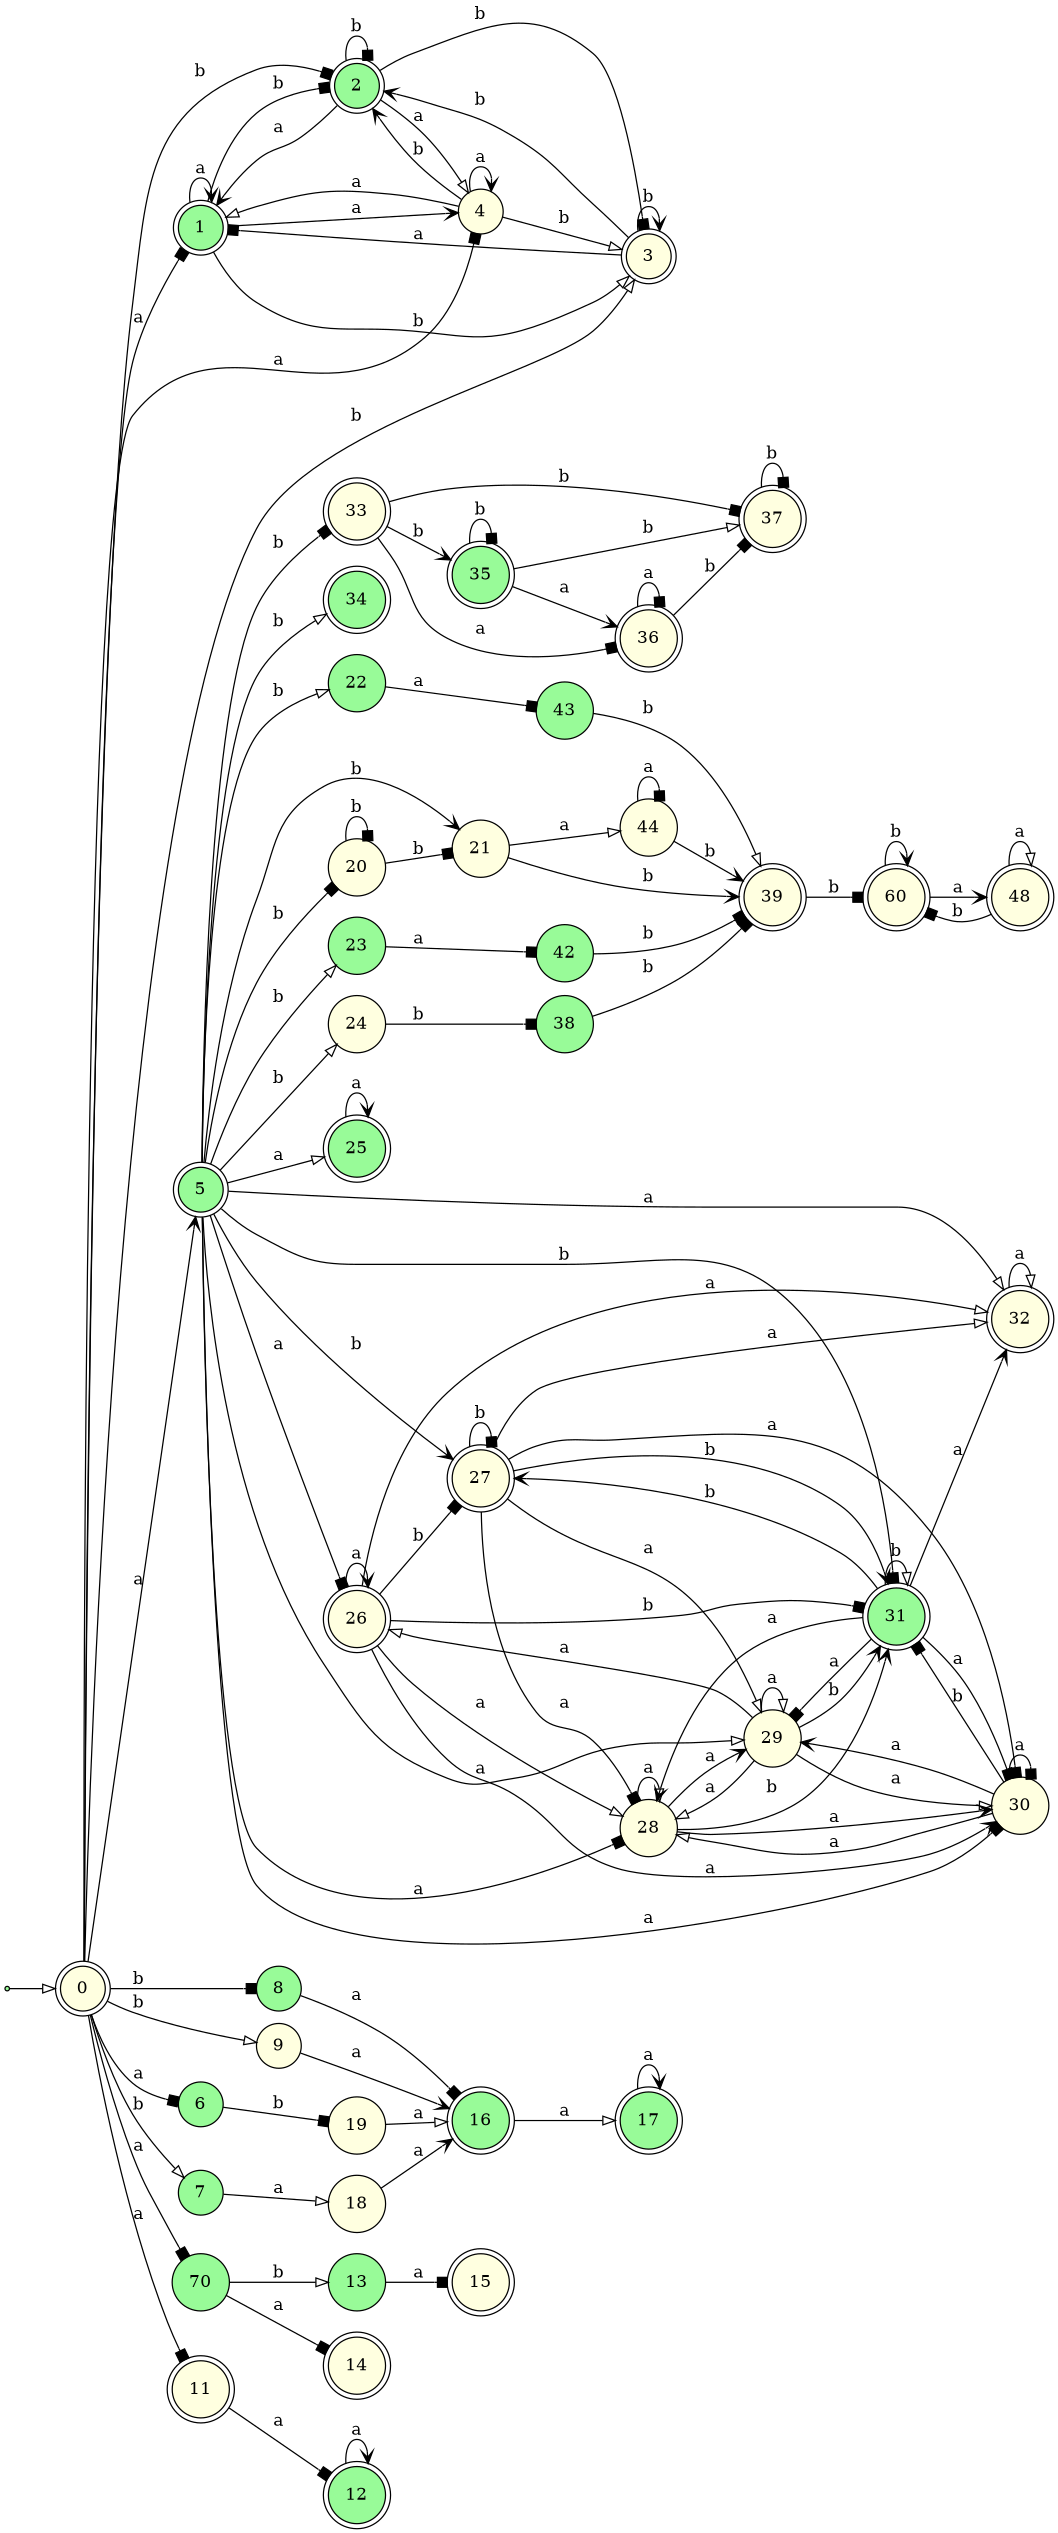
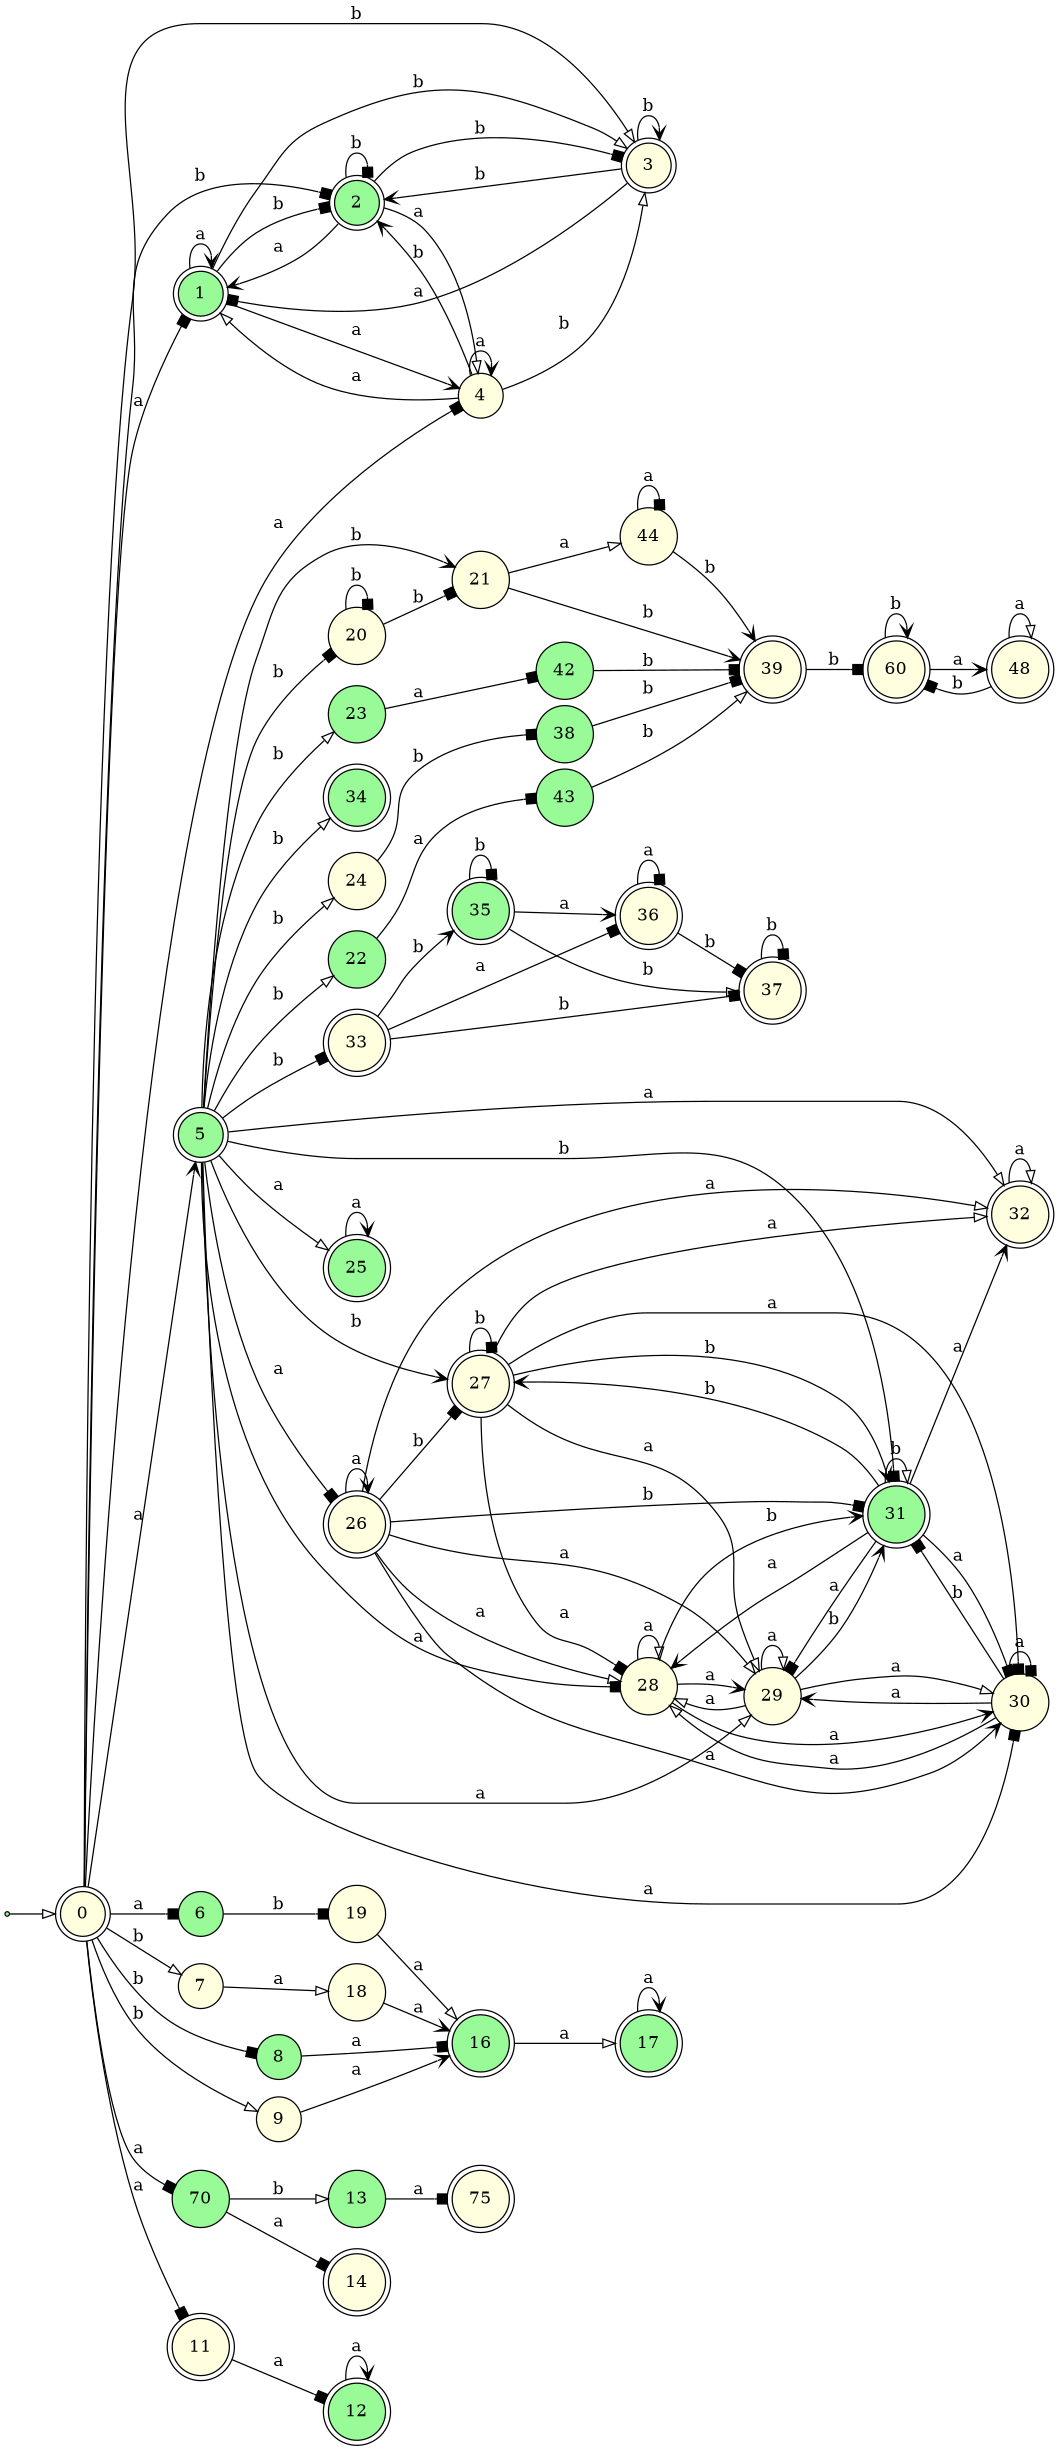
edge "29" -> "26": reversed
node "7": fillcolor palegreen -> lightyellow
node "15": label "15" -> "75"
